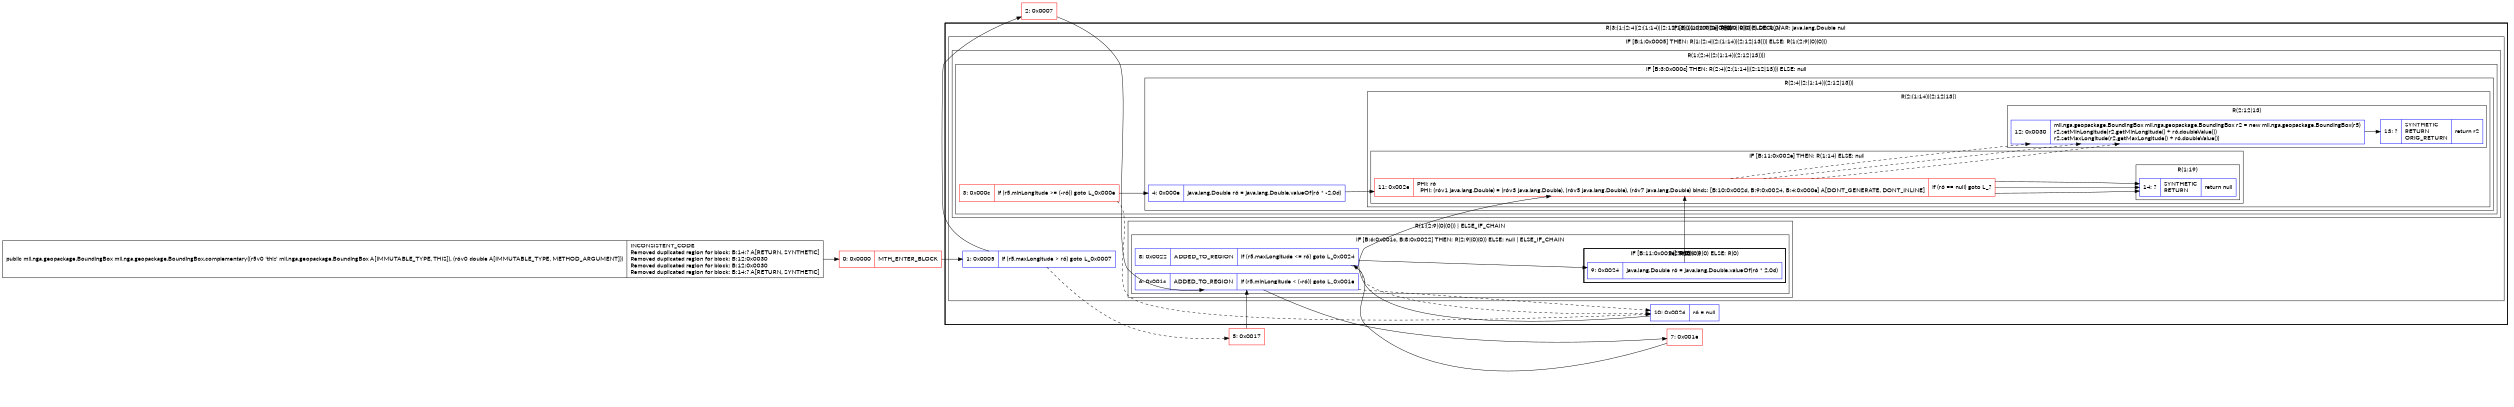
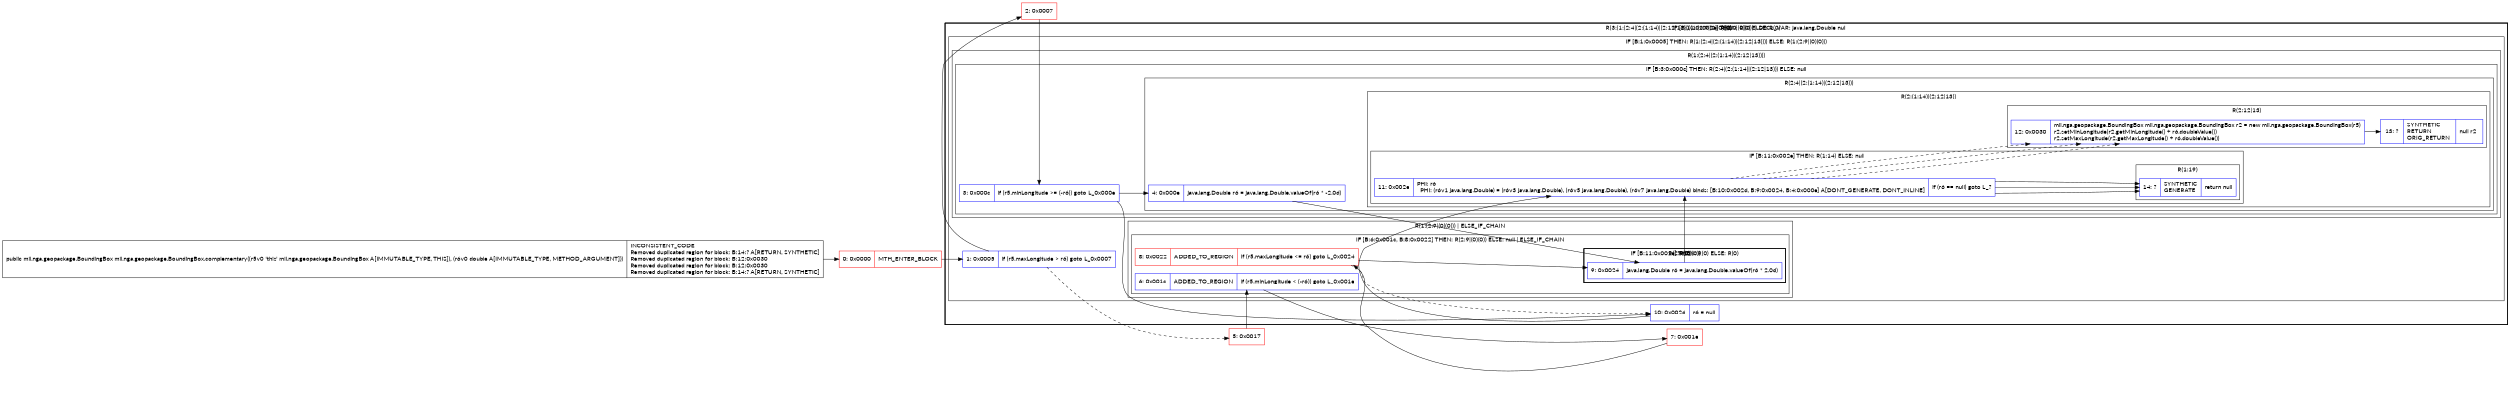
node "13: ?": text "return r2" -> "null r2"
edge "2: 0x0007" -> "6: 0x001c": now "2: 0x0007" -> "3: 0x000c"
node "11: 0x002e": color red -> blue
node "14: ?": text "RETURN" -> "GENERATE"
edge "4: 0x000e" -> "11: 0x002e": now "4: 0x000e" -> "9: 0x0024"
node "3: 0x000c": color red -> blue
node "8: 0x0022": color blue -> red
edge "6: 0x001c" -> "10: 0x002d": removed
edge "3: 0x000c" -> "10: 0x002d": style dashed -> solid
